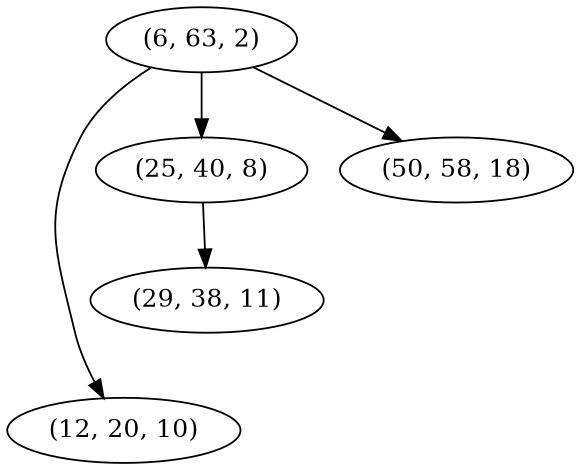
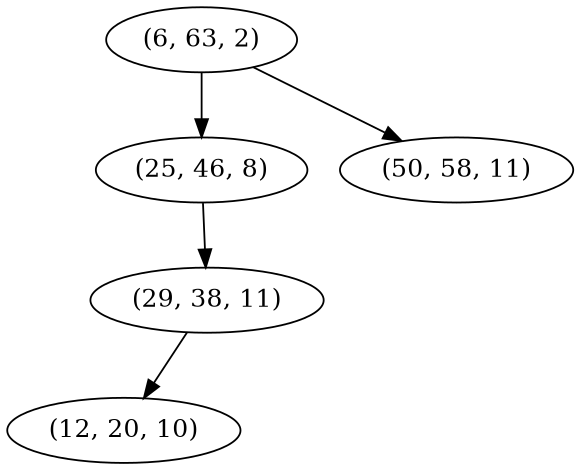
node "(25, 40, 8)": label "(25, 40, 8)" -> "(25, 46, 8)"
node "(50, 58, 18)": label "(50, 58, 18)" -> "(50, 58, 11)"
edge "(6, 63, 2)" -> "(12, 20, 10)": now "(29, 38, 11)" -> "(12, 20, 10)"
